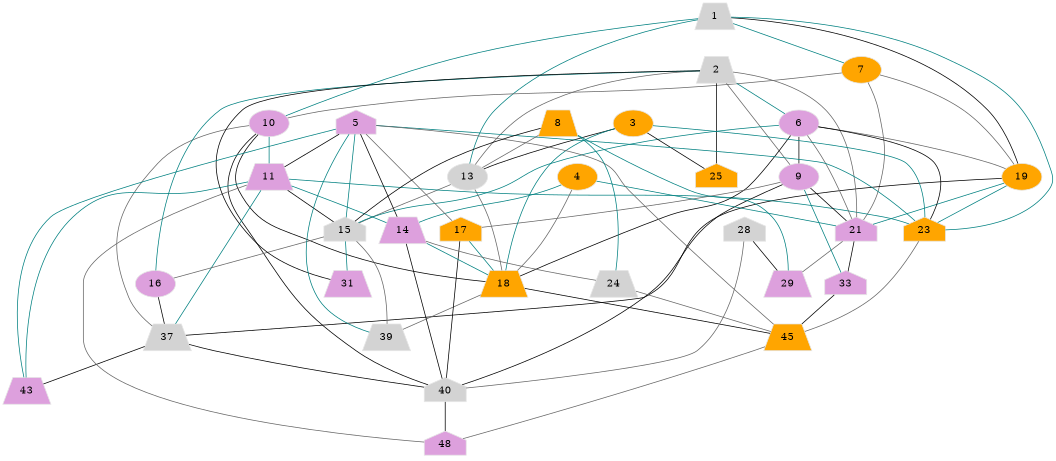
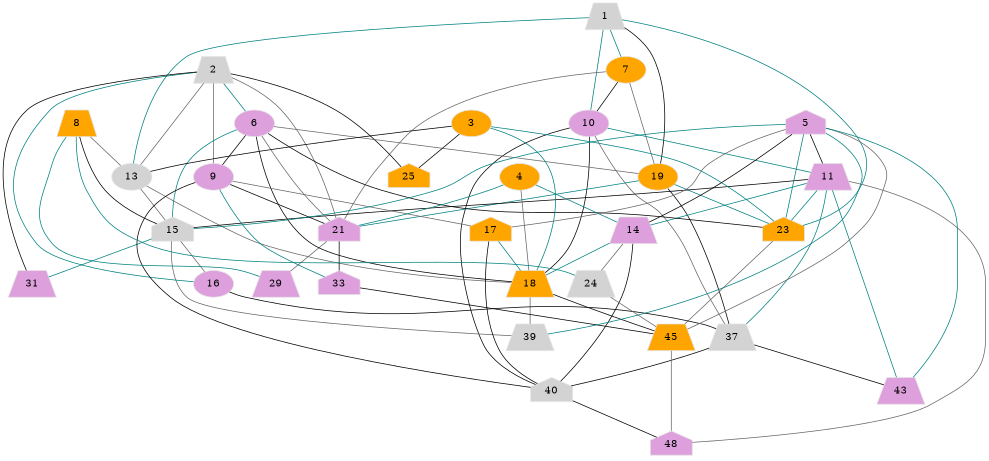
edge "7" -- "10": color gray40 -> black
node "28": removed
